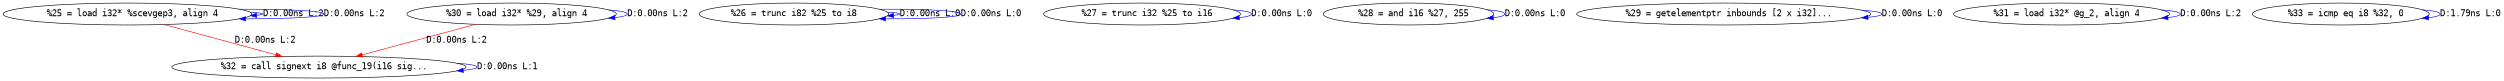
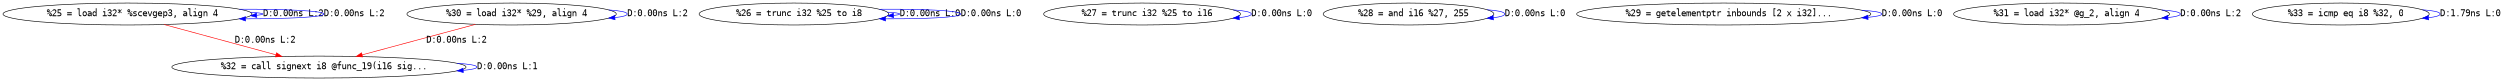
node "%26 = trunc i82 %25 to i8": label "%26 = trunc i82 %25 to i8" -> "%26 = trunc i32 %25 to i8"
